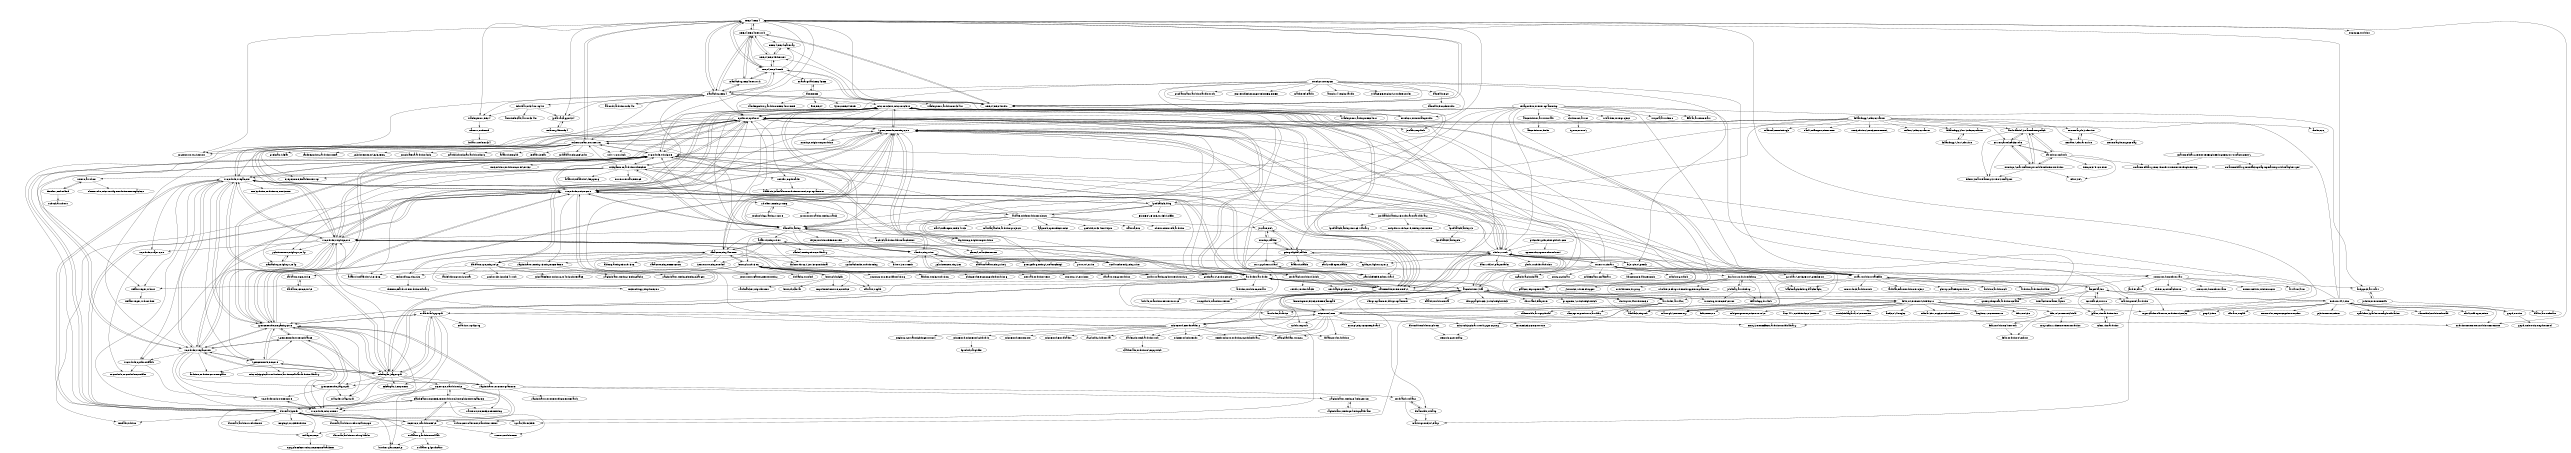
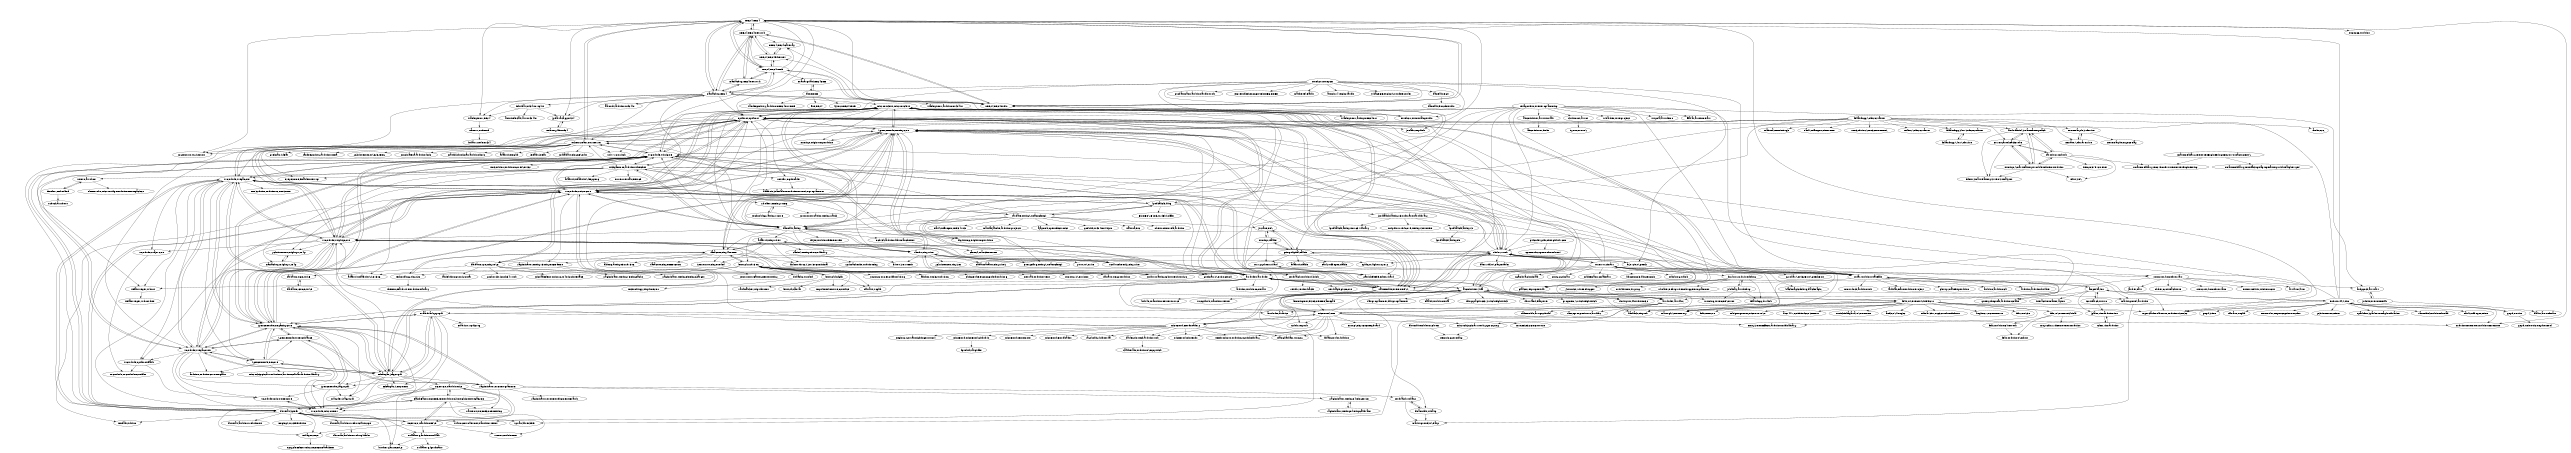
node "tardate/LittleArduinoProjects": label "tardate/LittleArduinoProjects" -> "tardate/AttinyStreamGfxApi"
edge "datacute/Tiny4kOLED" -> "technoblogy/tiny-bme280": now "bitbank2/ss_oled" -> "technoblogy/tiny-bme280"
node "gloob/vusb-for-arduino": removed
edge "sudar/Arduino-Makefile" -> "blackmagic-debug/blackmagic": removed
